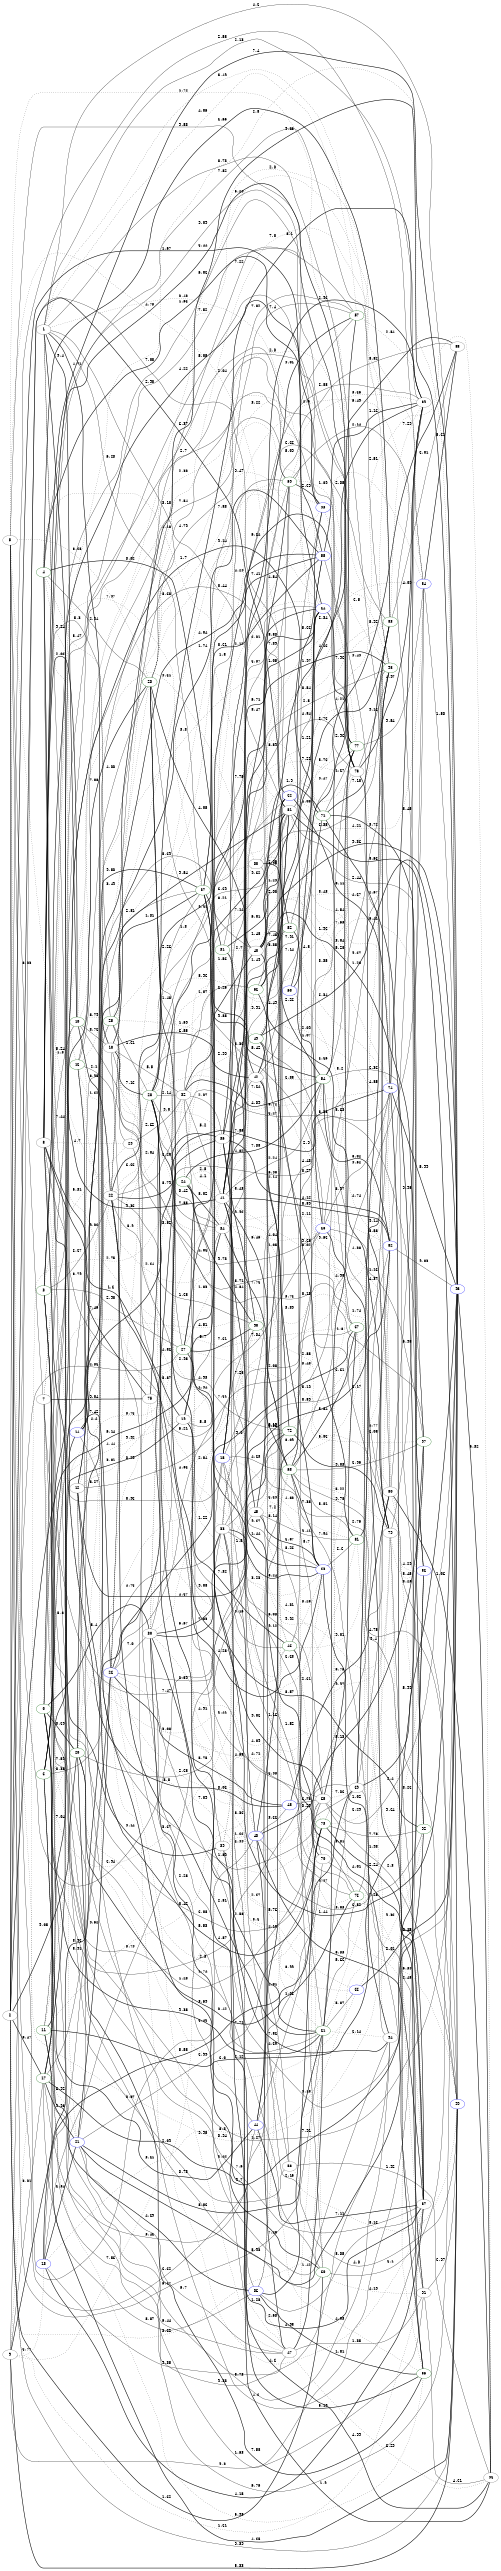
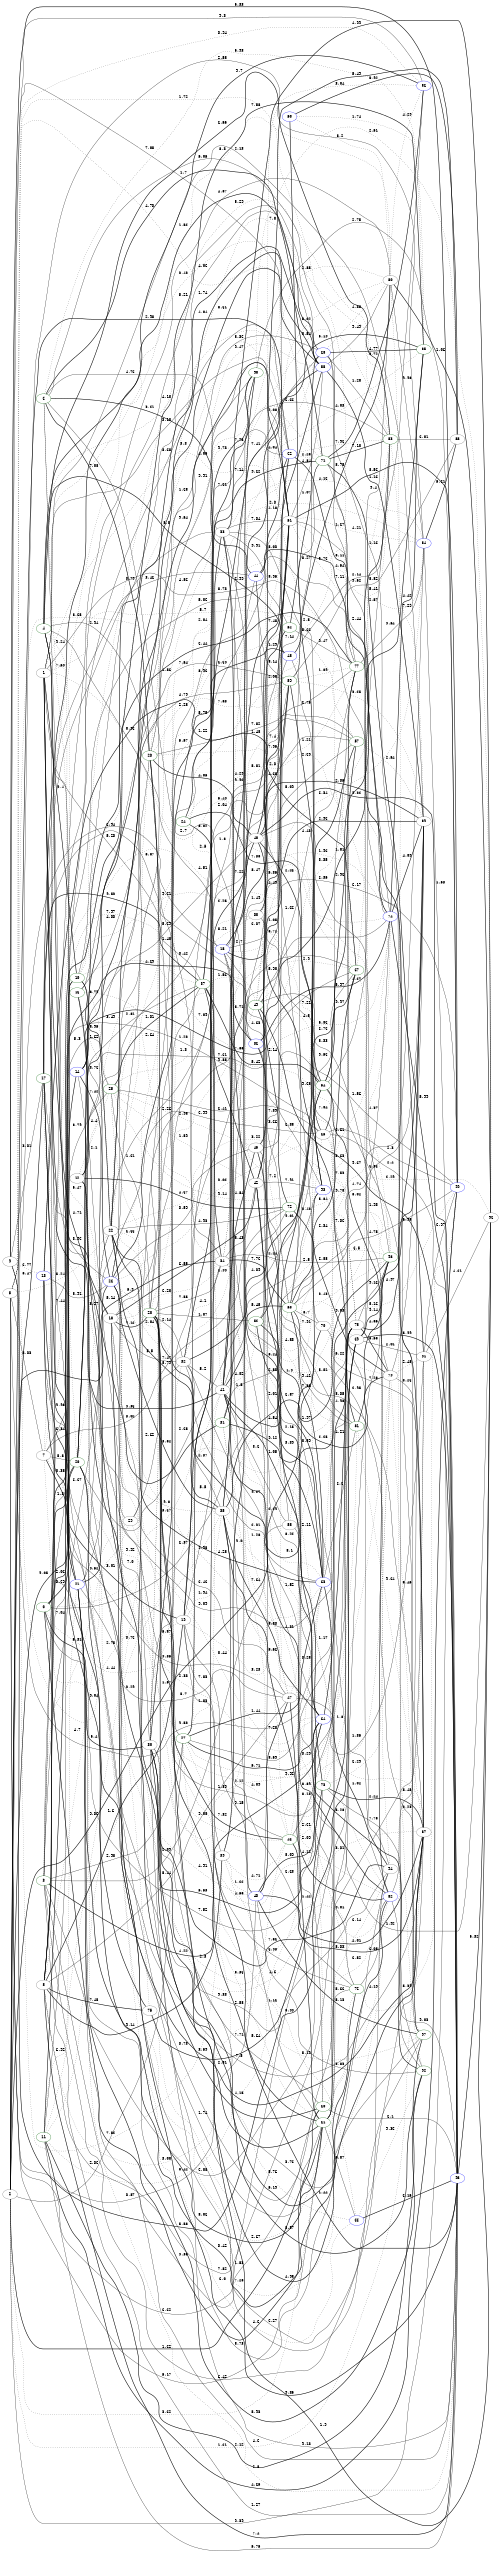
edge "62" -- "71": label "4.03" -> "2.28"
edge "24" -- "65": removed, label "9.06"
edge "45" -- "99": label "4.3" -> "1.56"
